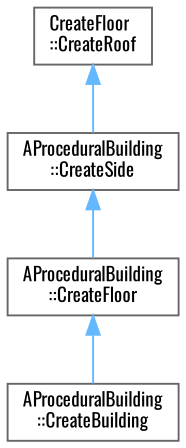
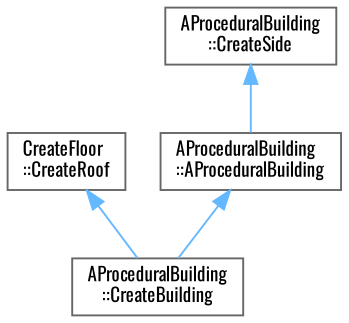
edge "AProceduralBuilding ::CreateSide" -> "CreateFloor ::CreateRoof": now "AProceduralBuilding ::CreateBuilding" -> "CreateFloor ::CreateRoof"
node "AProceduralBuilding ::CreateFloor": label "AProceduralBuilding ::CreateFloor" -> "AProceduralBuilding ::AProceduralBuilding"
